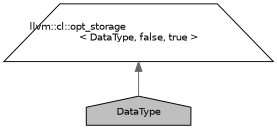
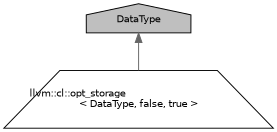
edge "DataType" -> "llvm::cl::opt_storage < DataType, false, true >": reversed
